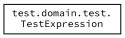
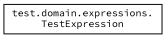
node "test.domain.test. TestExpression": label "test.domain.test. TestExpression" -> "test.domain.expressions. TestExpression"
